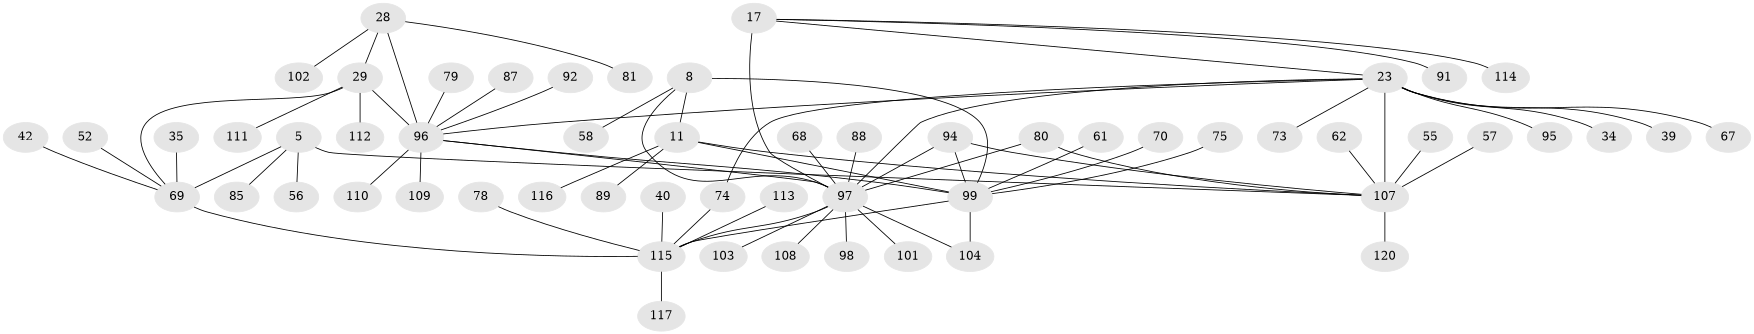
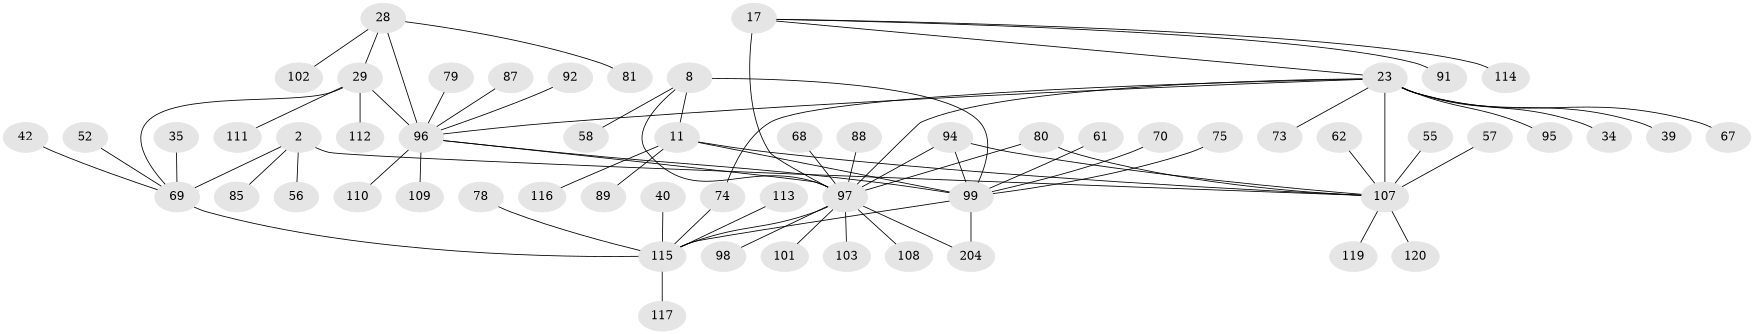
node "5": label "5" -> "2"
node "104": label "104" -> "204"
node "119": added
